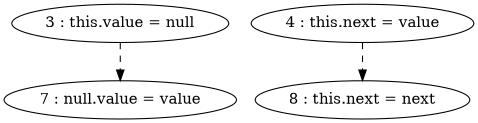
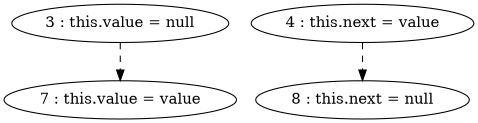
node "7 : null.value = value": label "7 : null.value = value" -> "7 : this.value = value"
node "8 : this.next = next": label "8 : this.next = next" -> "8 : this.next = null"
